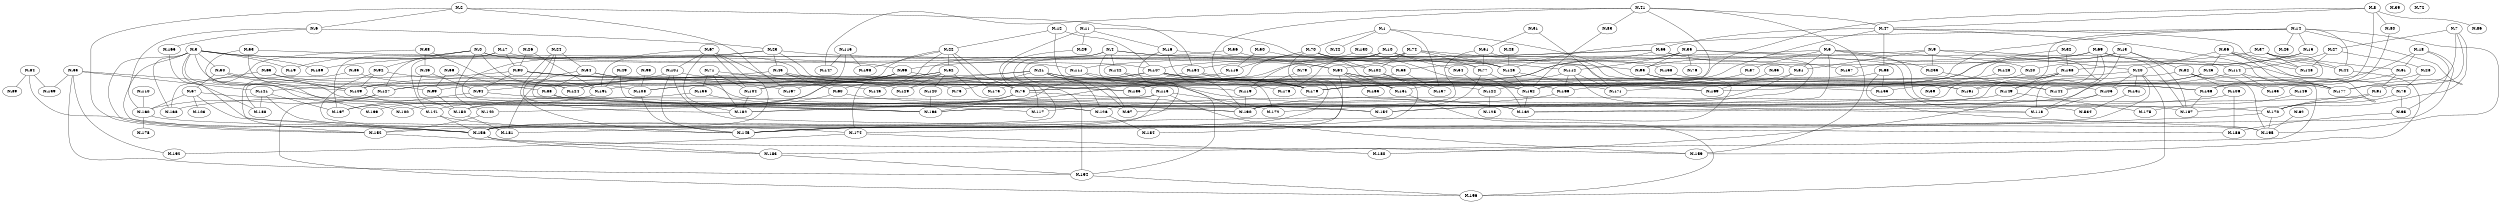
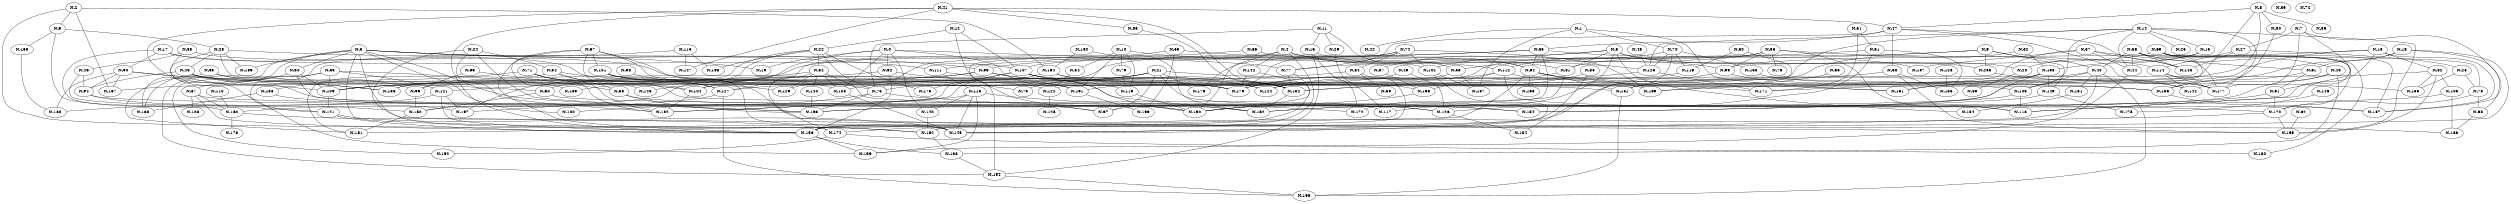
node "N-26": removed
edge "N-74" -- "N-123": now "N-74" -- "N-84"
node "N-534": label "N-534" -> "N-134"
